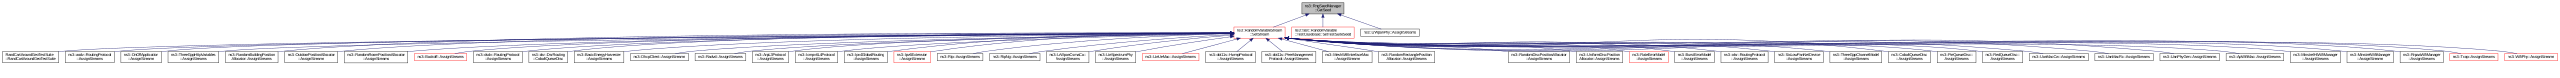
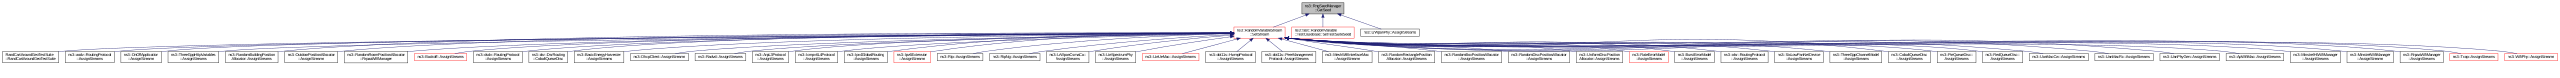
node "ns3::RandomRoomPositionAllocator ::AssignStreams": label "ns3::RandomRoomPositionAllocator ::AssignStreams" -> "ns3::RandomRoomPositionAllocator ::RrpaaWifiManager"
node "ns3::RandomBoxPositionAllocator ::AssignStreams": added
